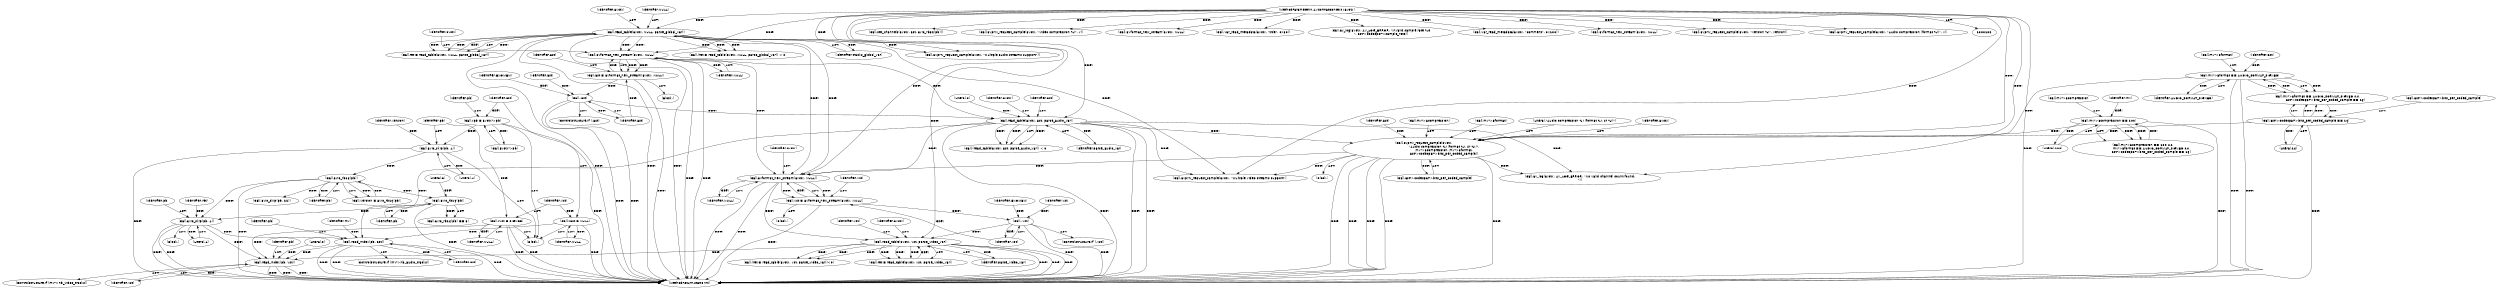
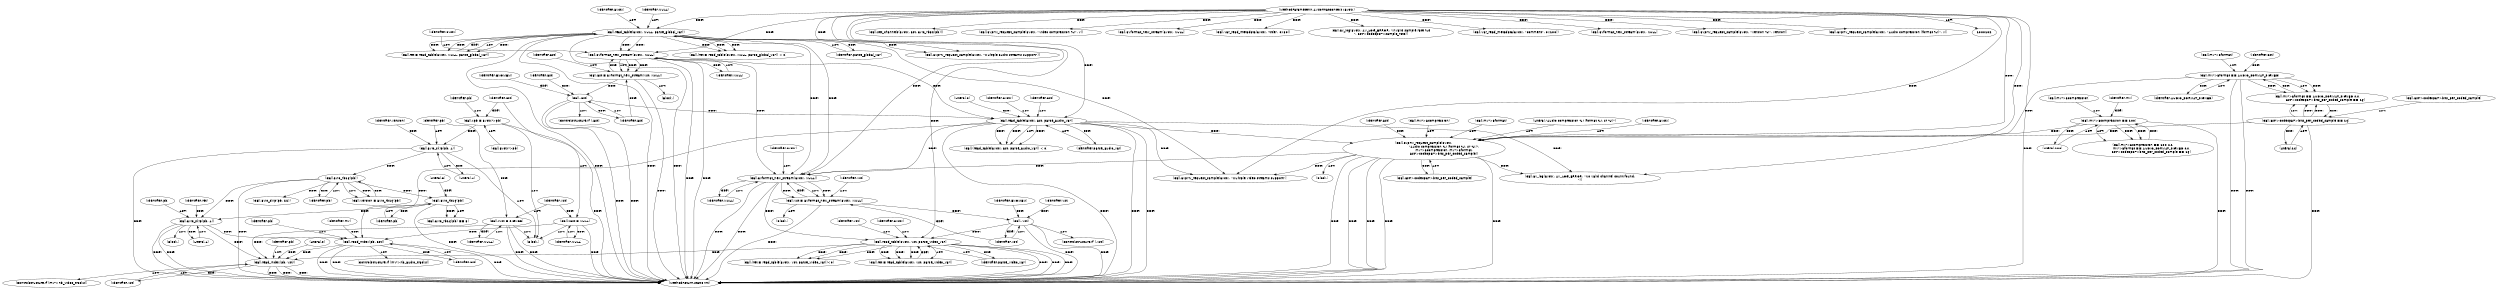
node "(Identifier,tracks_global_var)": label "(Identifier,tracks_global_var)" -> "(Identifier,parse_global_var)"
node "(Call,ast = avformat_new_stream(avctx, NULL))": label "(Call,ast = avformat_new_stream(avctx, NULL))" -> "(Call,ast = avformat_new_stream(vst, NULL))"
edge "(Call,*pb = avctx->pb)" -> "(Call,avctx->pb)": removed, label "CFG:"
edge "(Call,mv->acompression == 100)" -> "(MethodReturn,static int)": label "CFG: " -> "DDG: "
